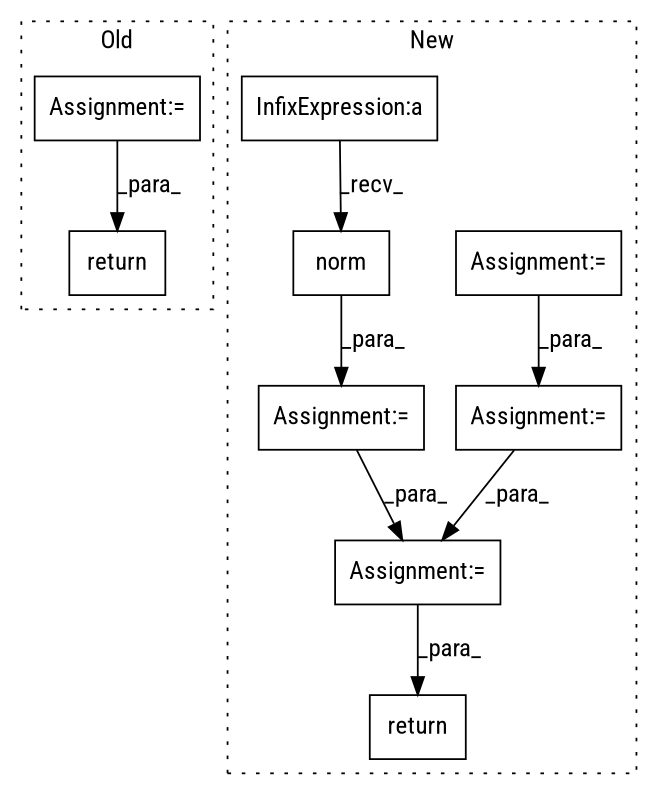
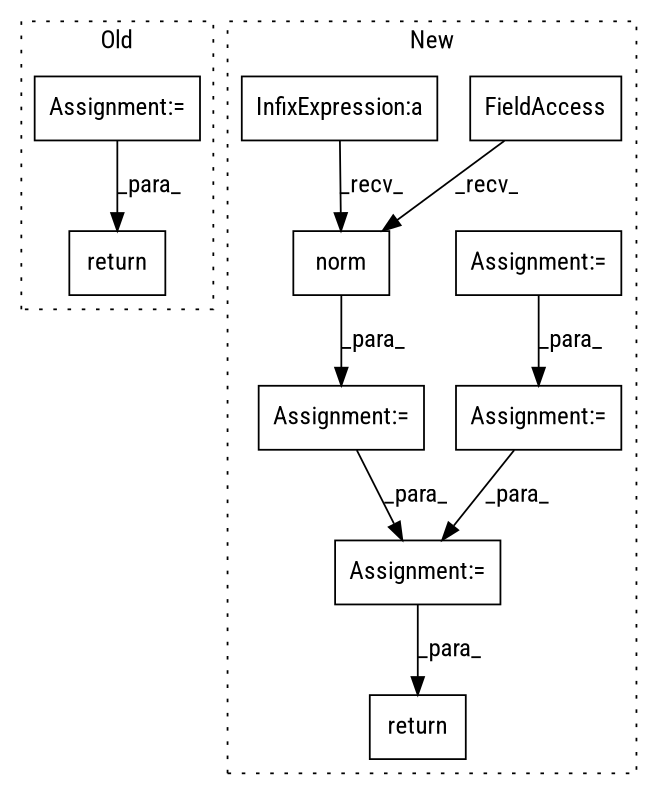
node "FieldAccess": added
